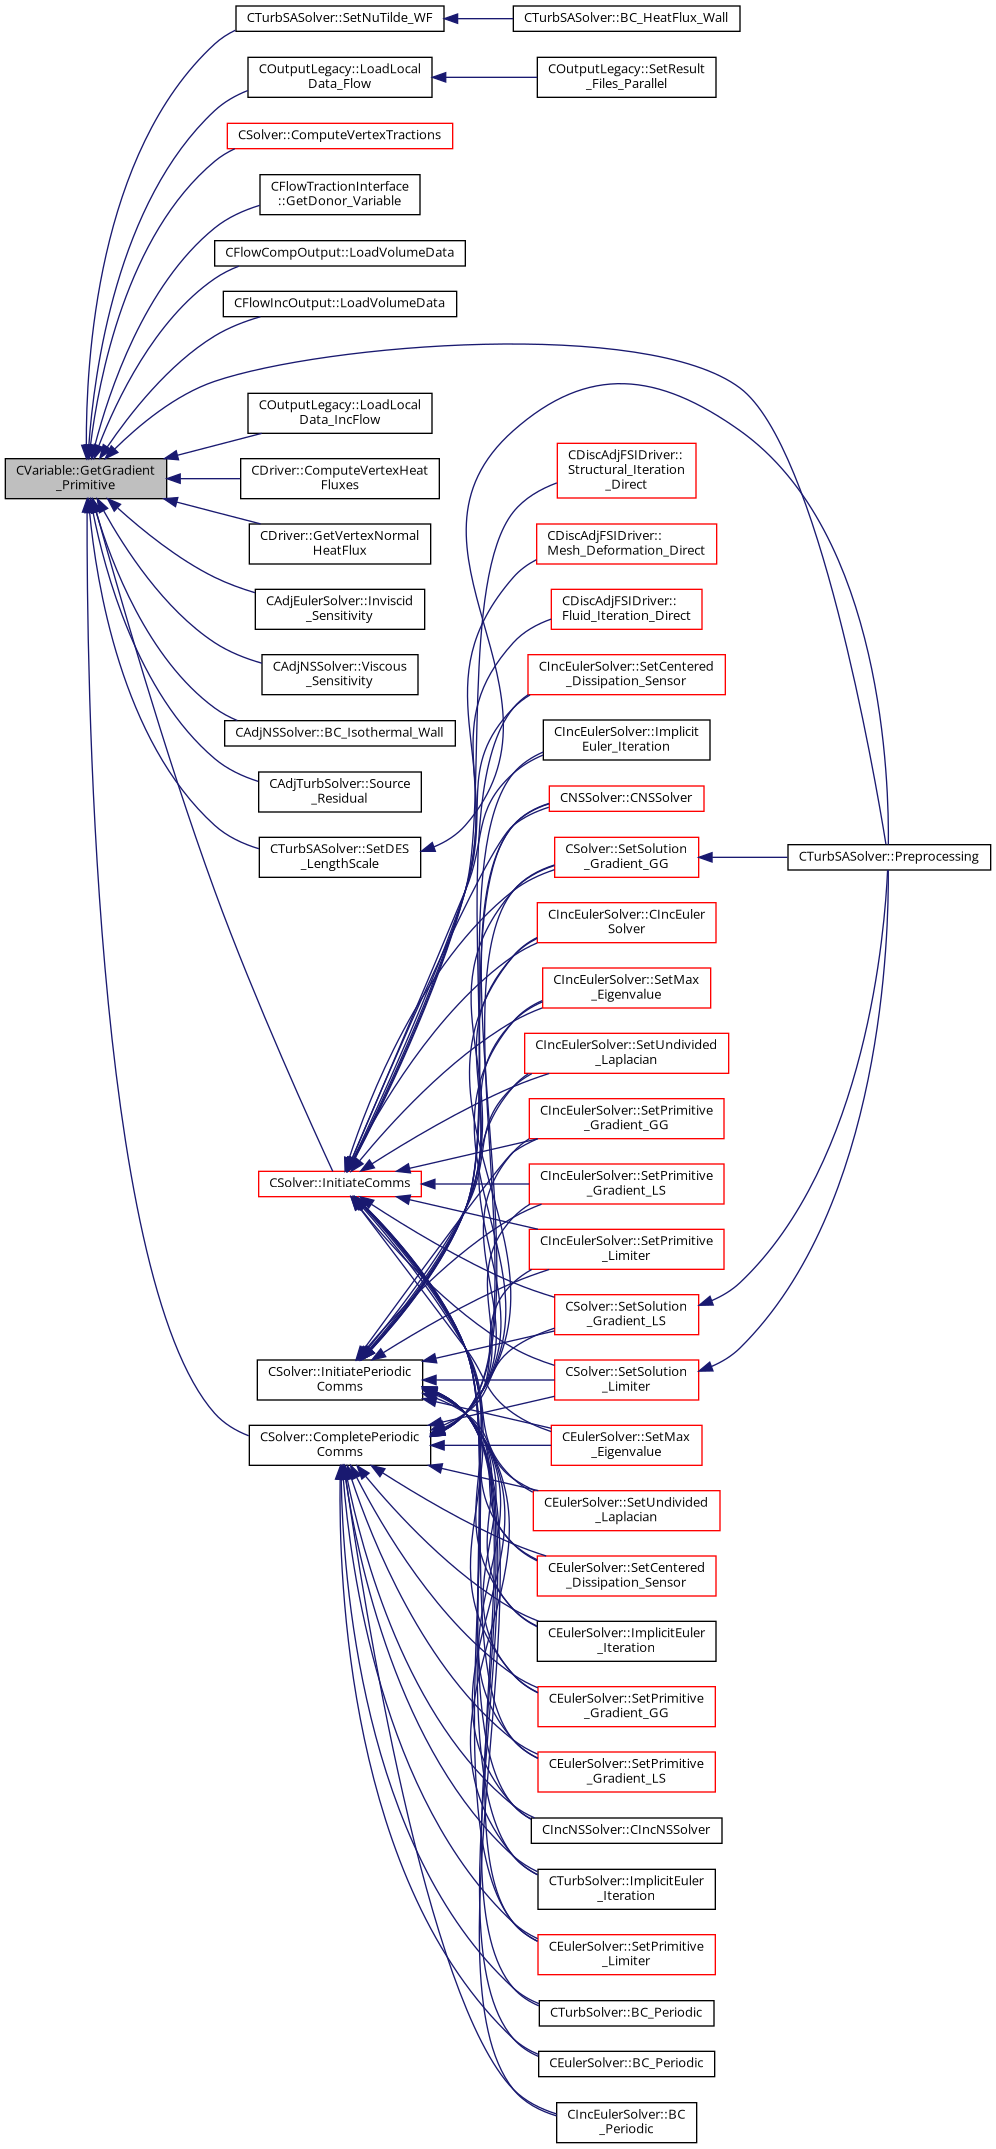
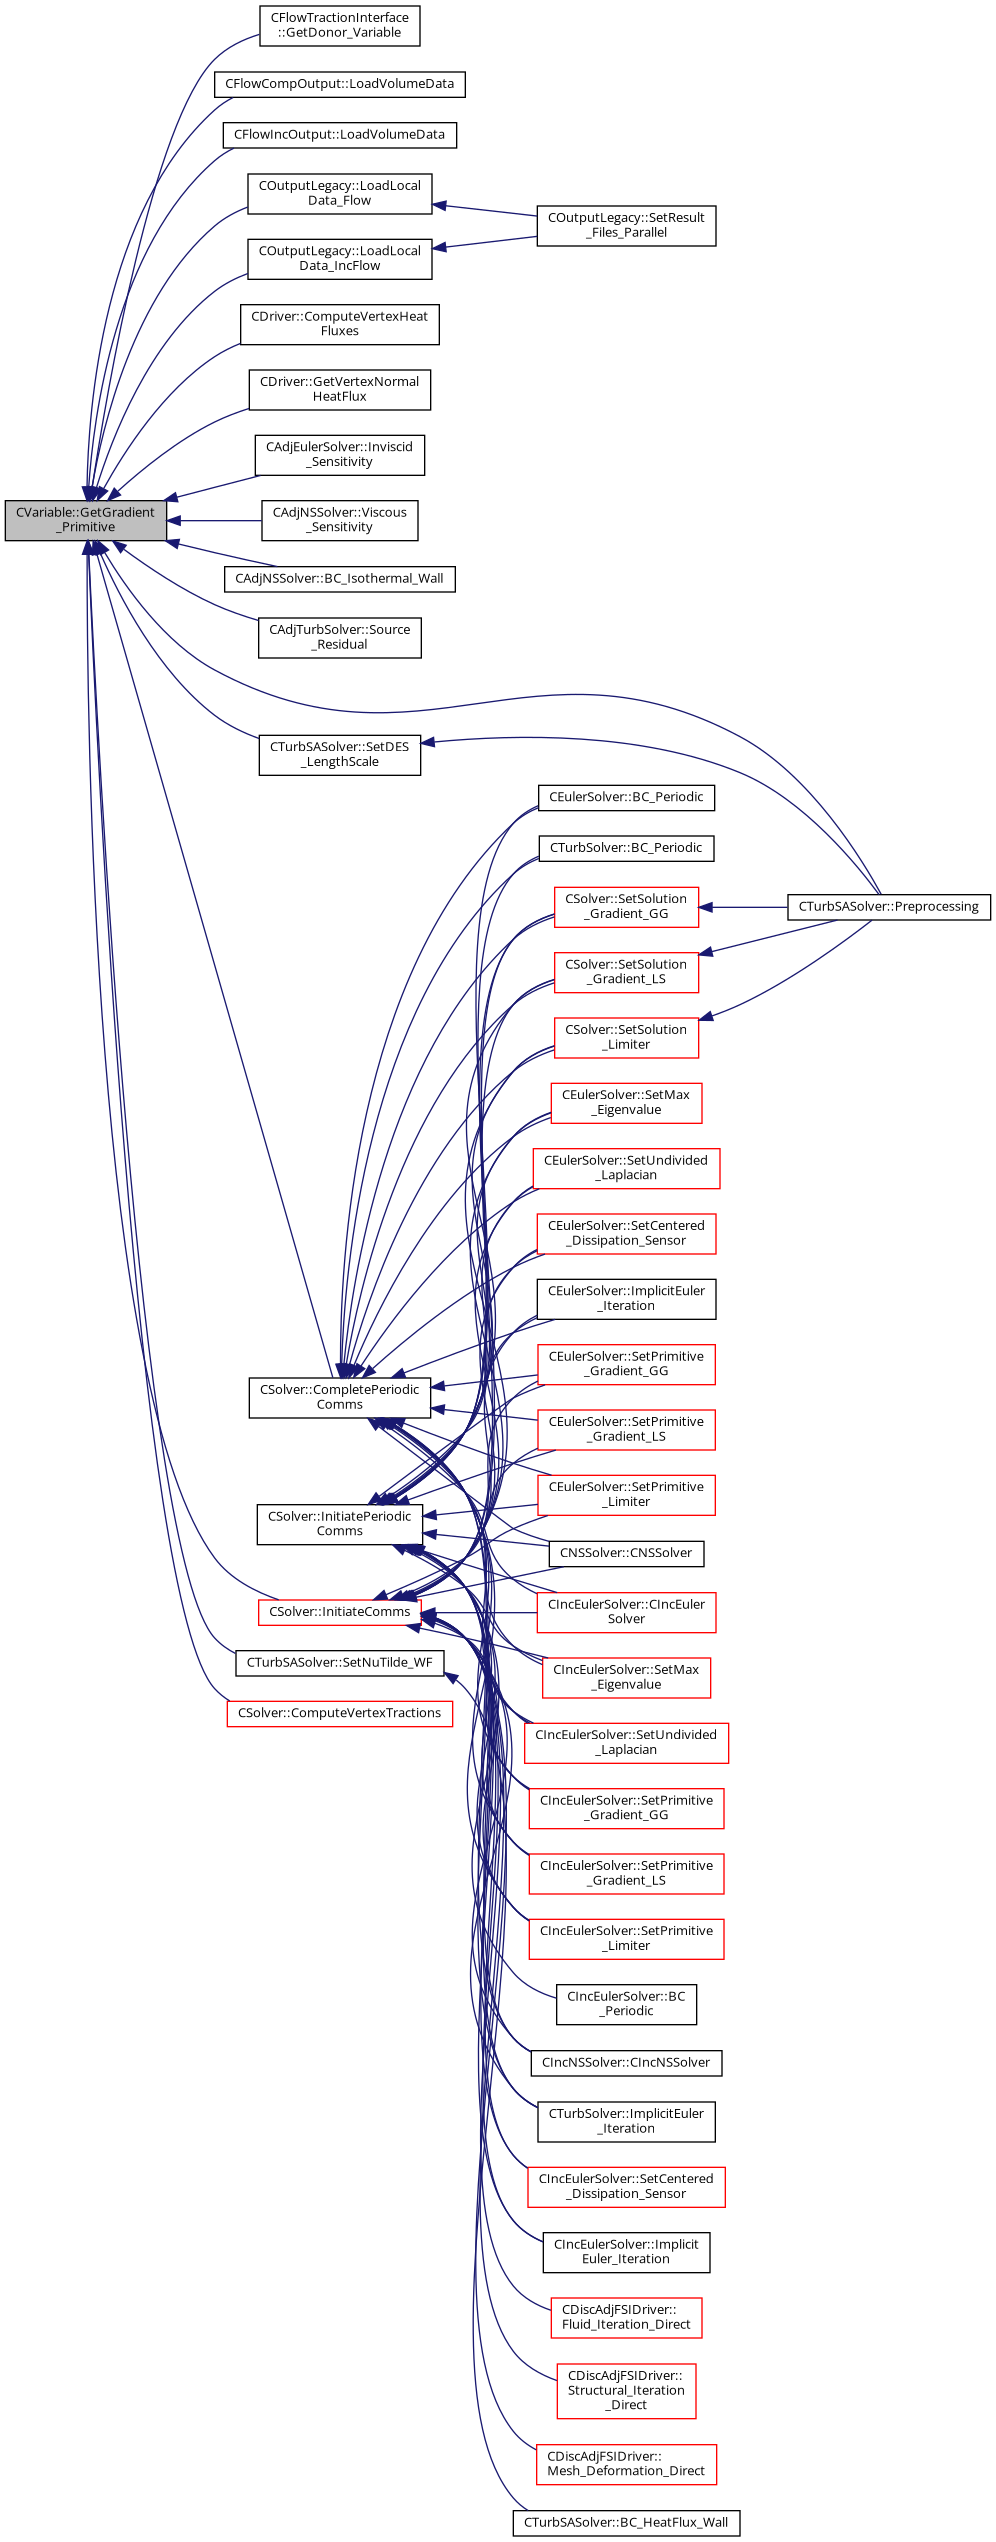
edge "COutputLegacy::SetResult _Files_Parallel" -> "COutputLegacy::LoadLocal Data_IncFlow": added
node "CNSSolver::CNSSolver": color red -> black
edge "CIncEulerSolver::BC _Periodic" -> "CSolver::CompletePeriodic Comms": removed
